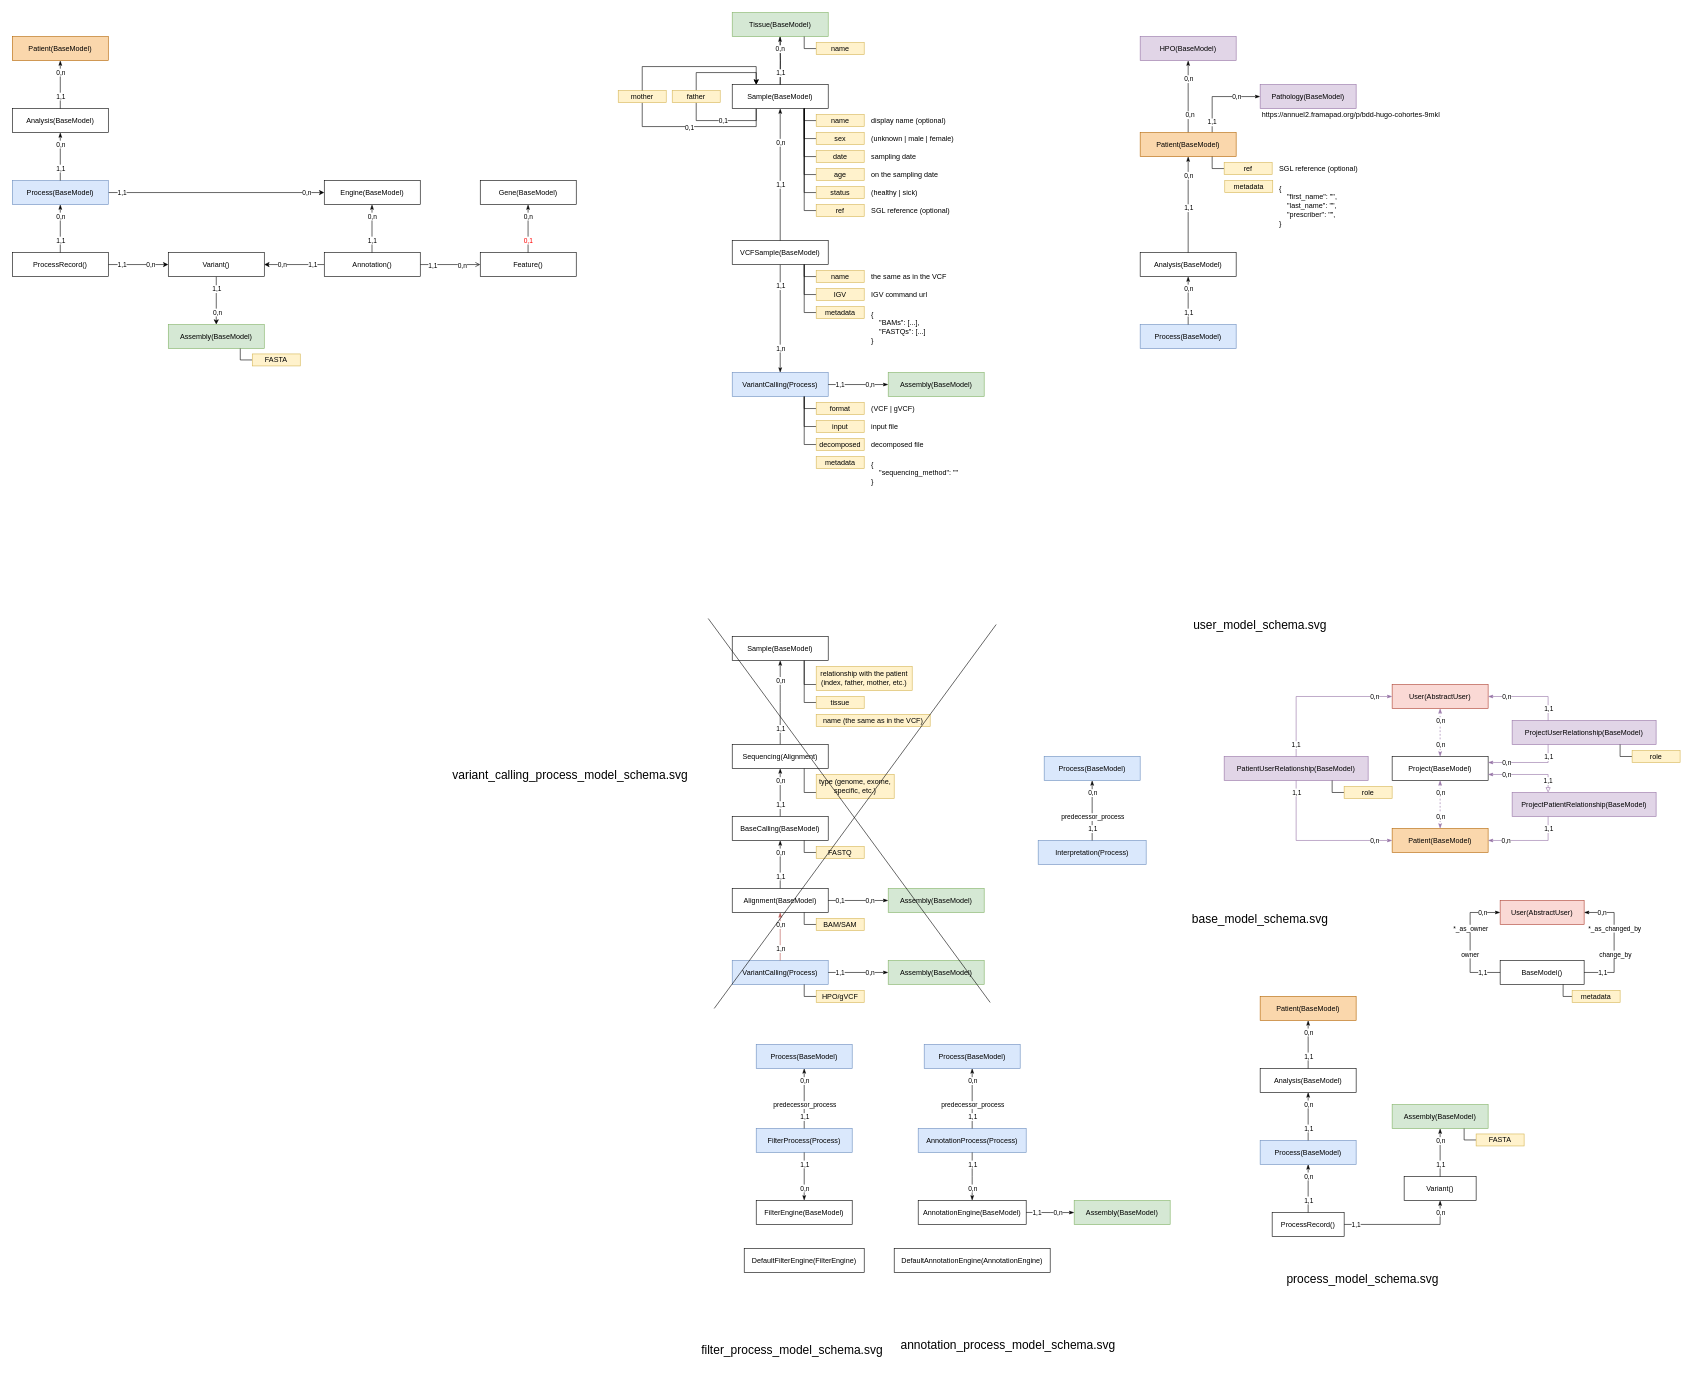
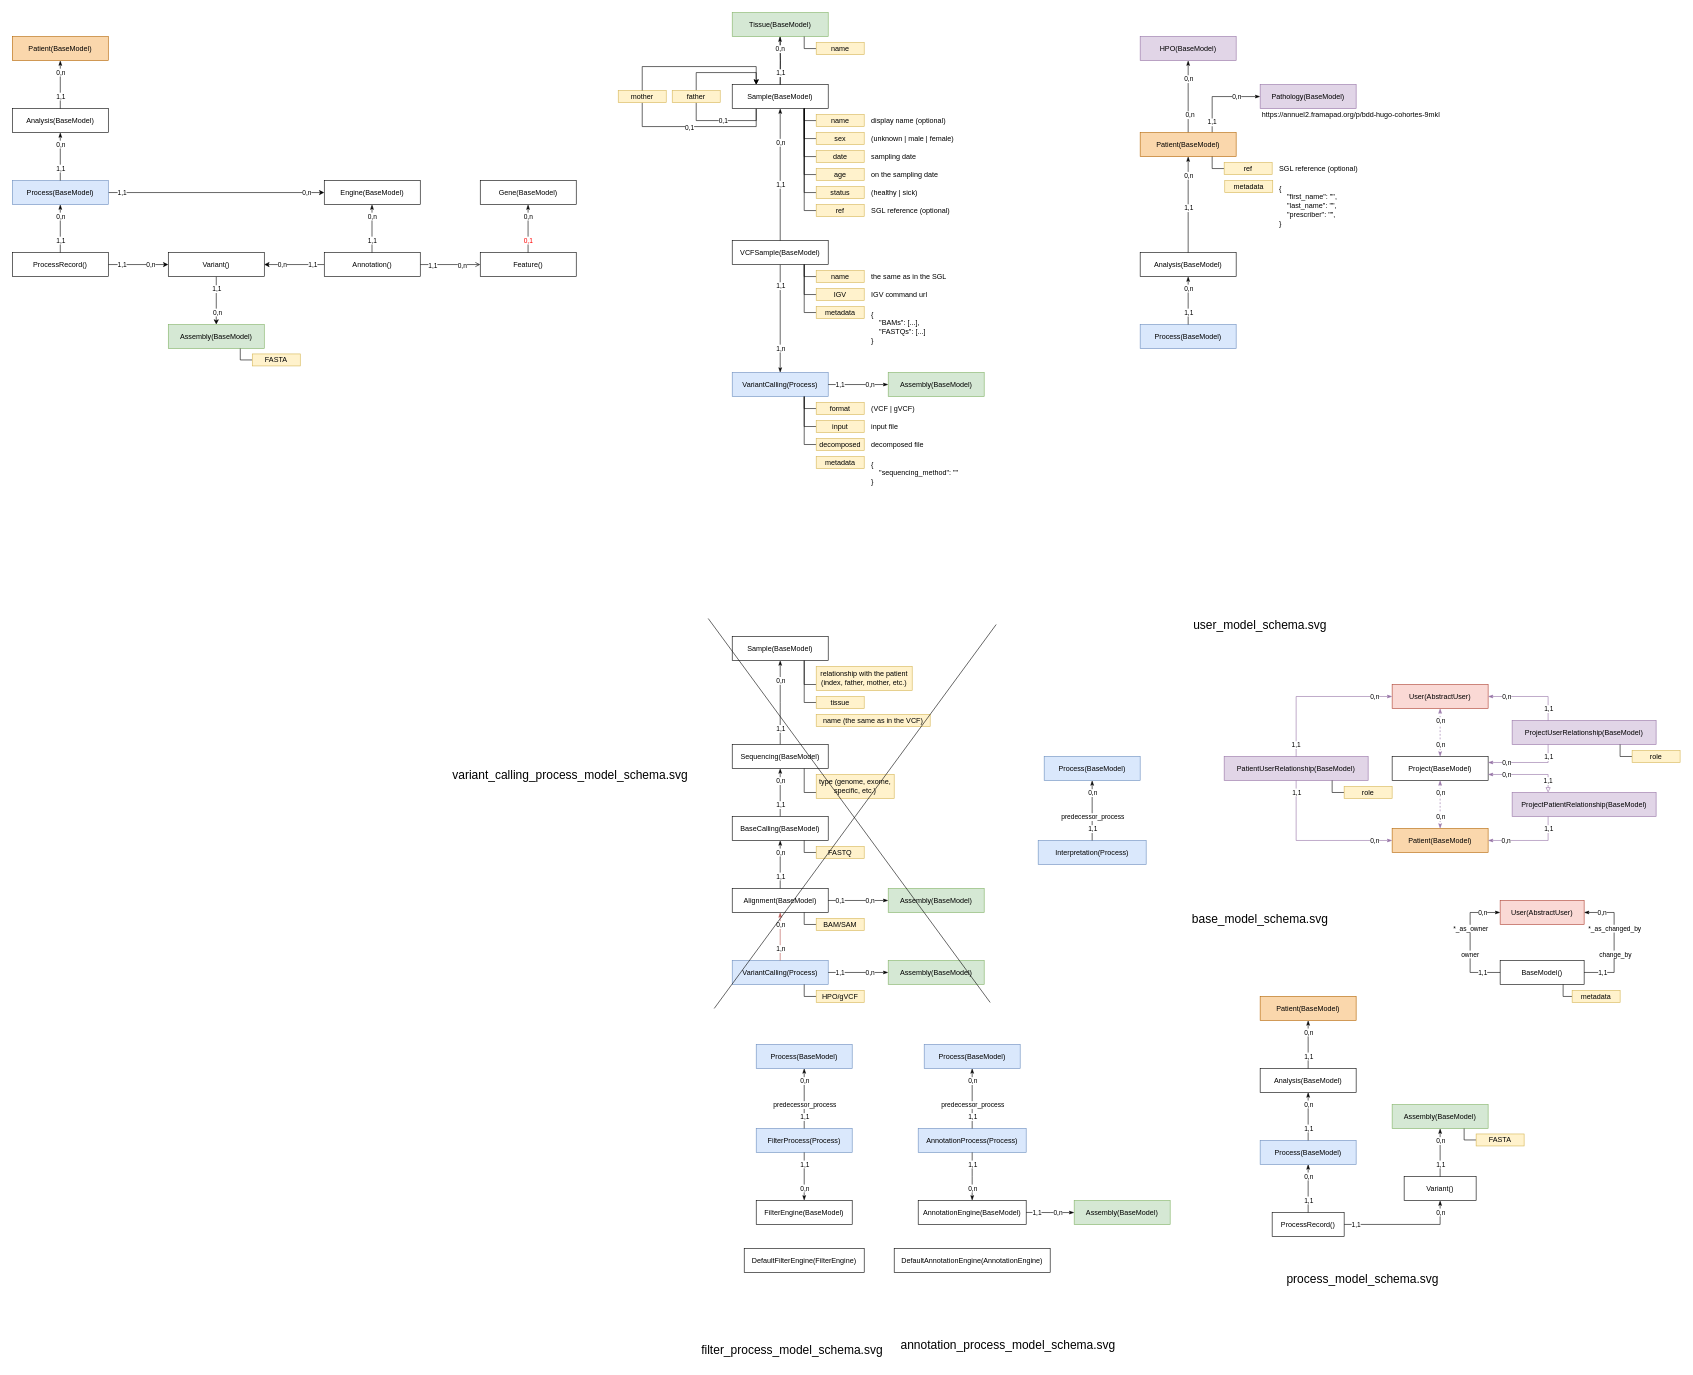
node "the same as in the VCF": label "the same as in the VCF" -> "the same as in the SGL"
node "Sequencing(Alignment)": label "Sequencing(Alignment)" -> "Sequencing(BaseModel)"
